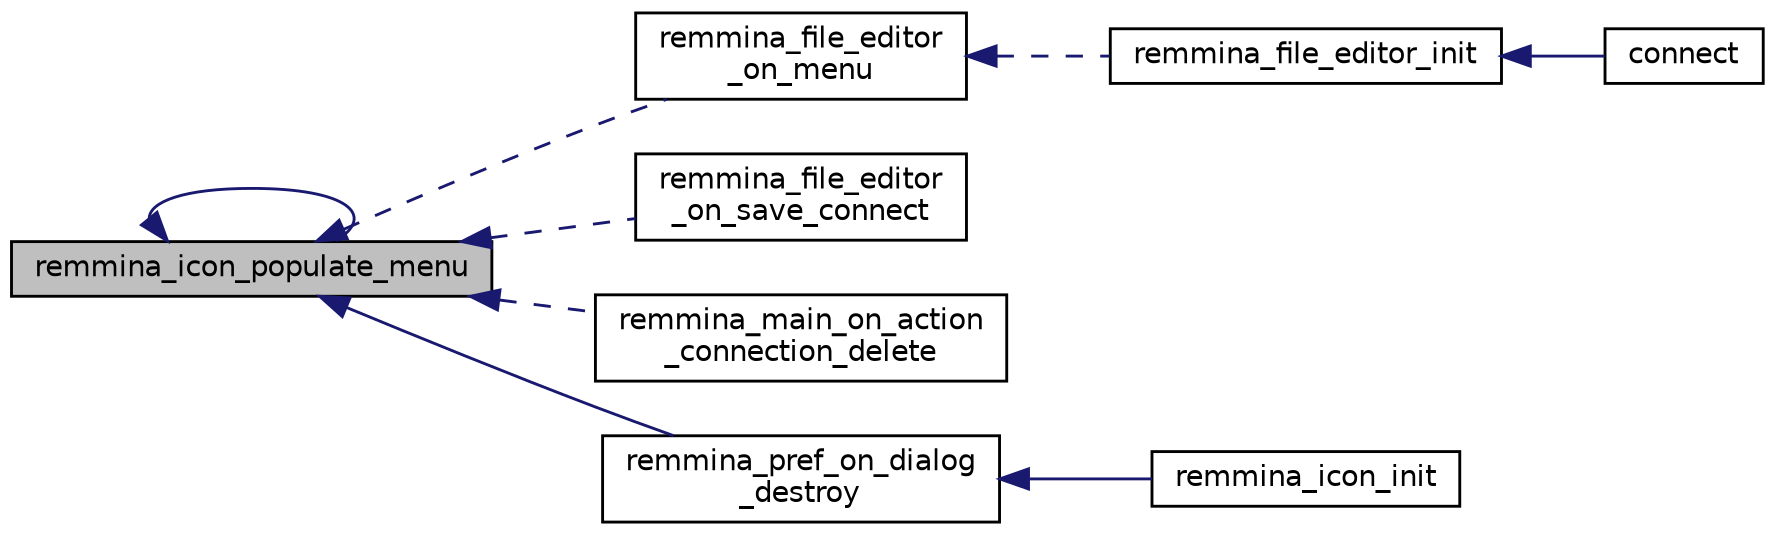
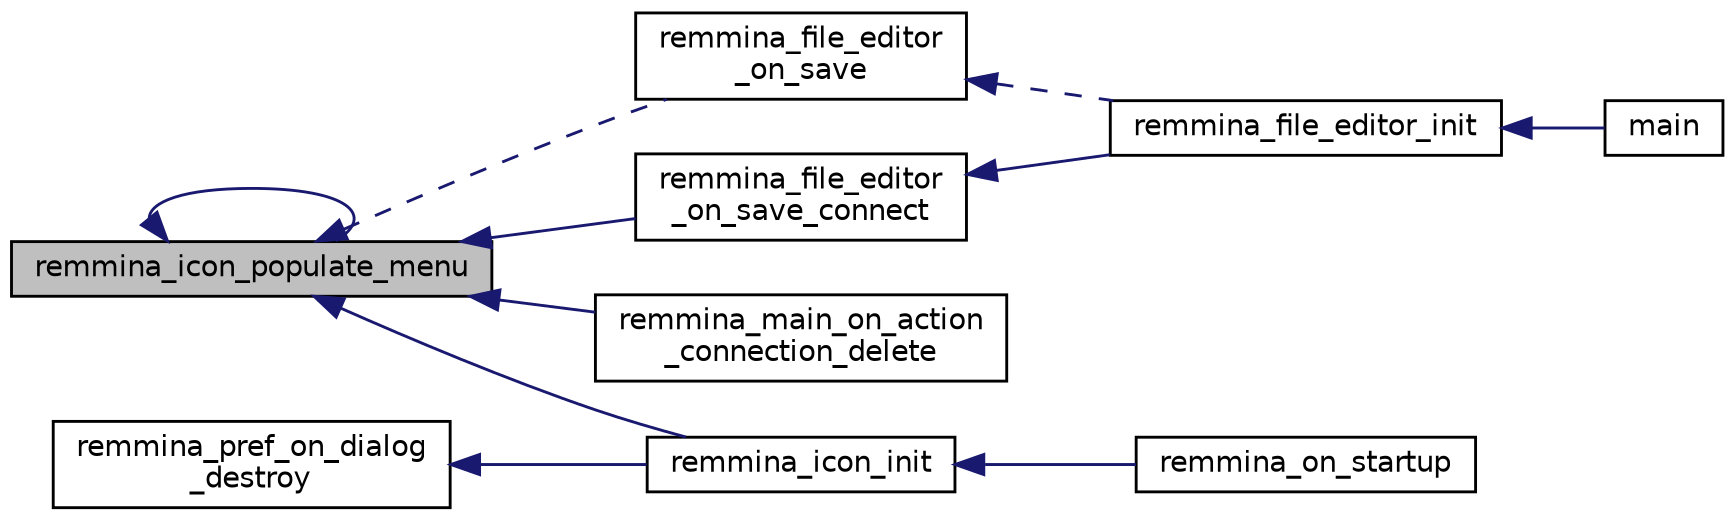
node "remmina_file_editor _on_menu": label "remmina_file_editor _on_menu" -> "remmina_file_editor _on_save"
node "connect": label "connect" -> "main"
edge "remmina_file_editor_init" -> "remmina_file_editor _on_save_connect": added
edge "remmina_file_editor _on_save_connect" -> "remmina_icon_populate_menu": style dashed -> solid
edge "remmina_main_on_action _connection_delete" -> "remmina_icon_populate_menu": style dashed -> solid
edge "remmina_pref_on_dialog _destroy" -> "remmina_icon_populate_menu": now "remmina_icon_init" -> "remmina_icon_populate_menu"
node "remmina_on_startup": added
